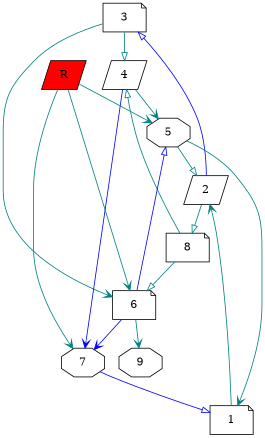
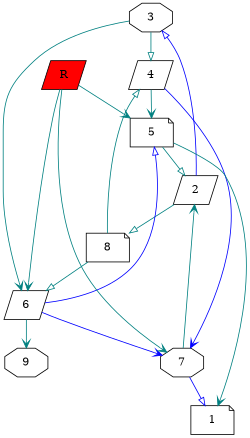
node "3": shape note -> octagon
node "5": shape octagon -> note
node "6": shape note -> parallelogram
edge "1" -> "2": now "7" -> "2"
